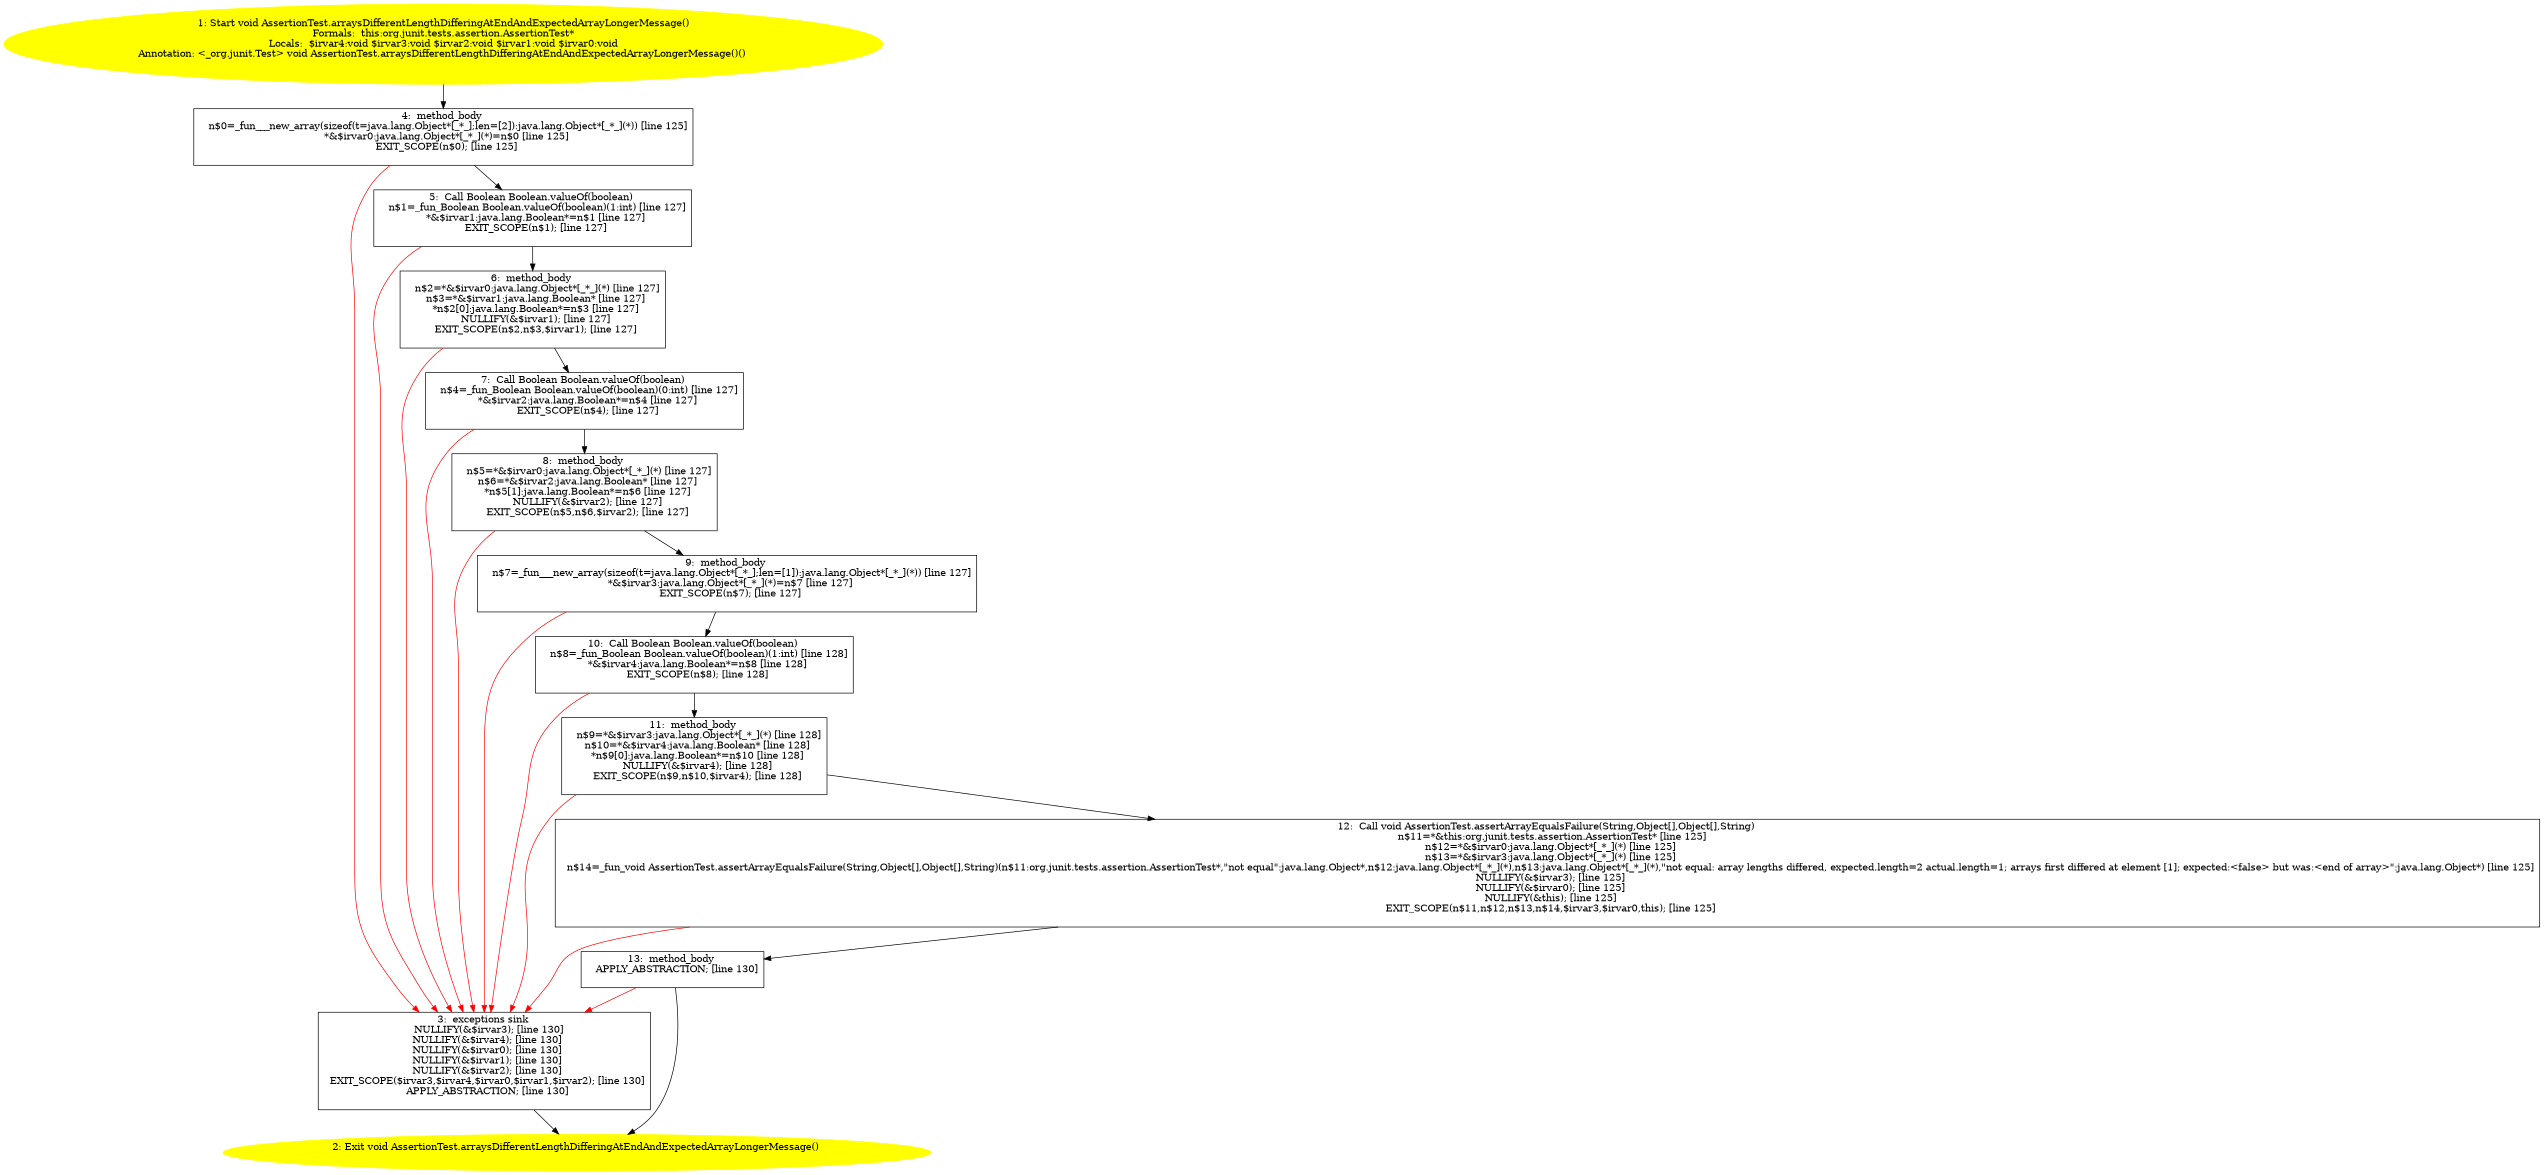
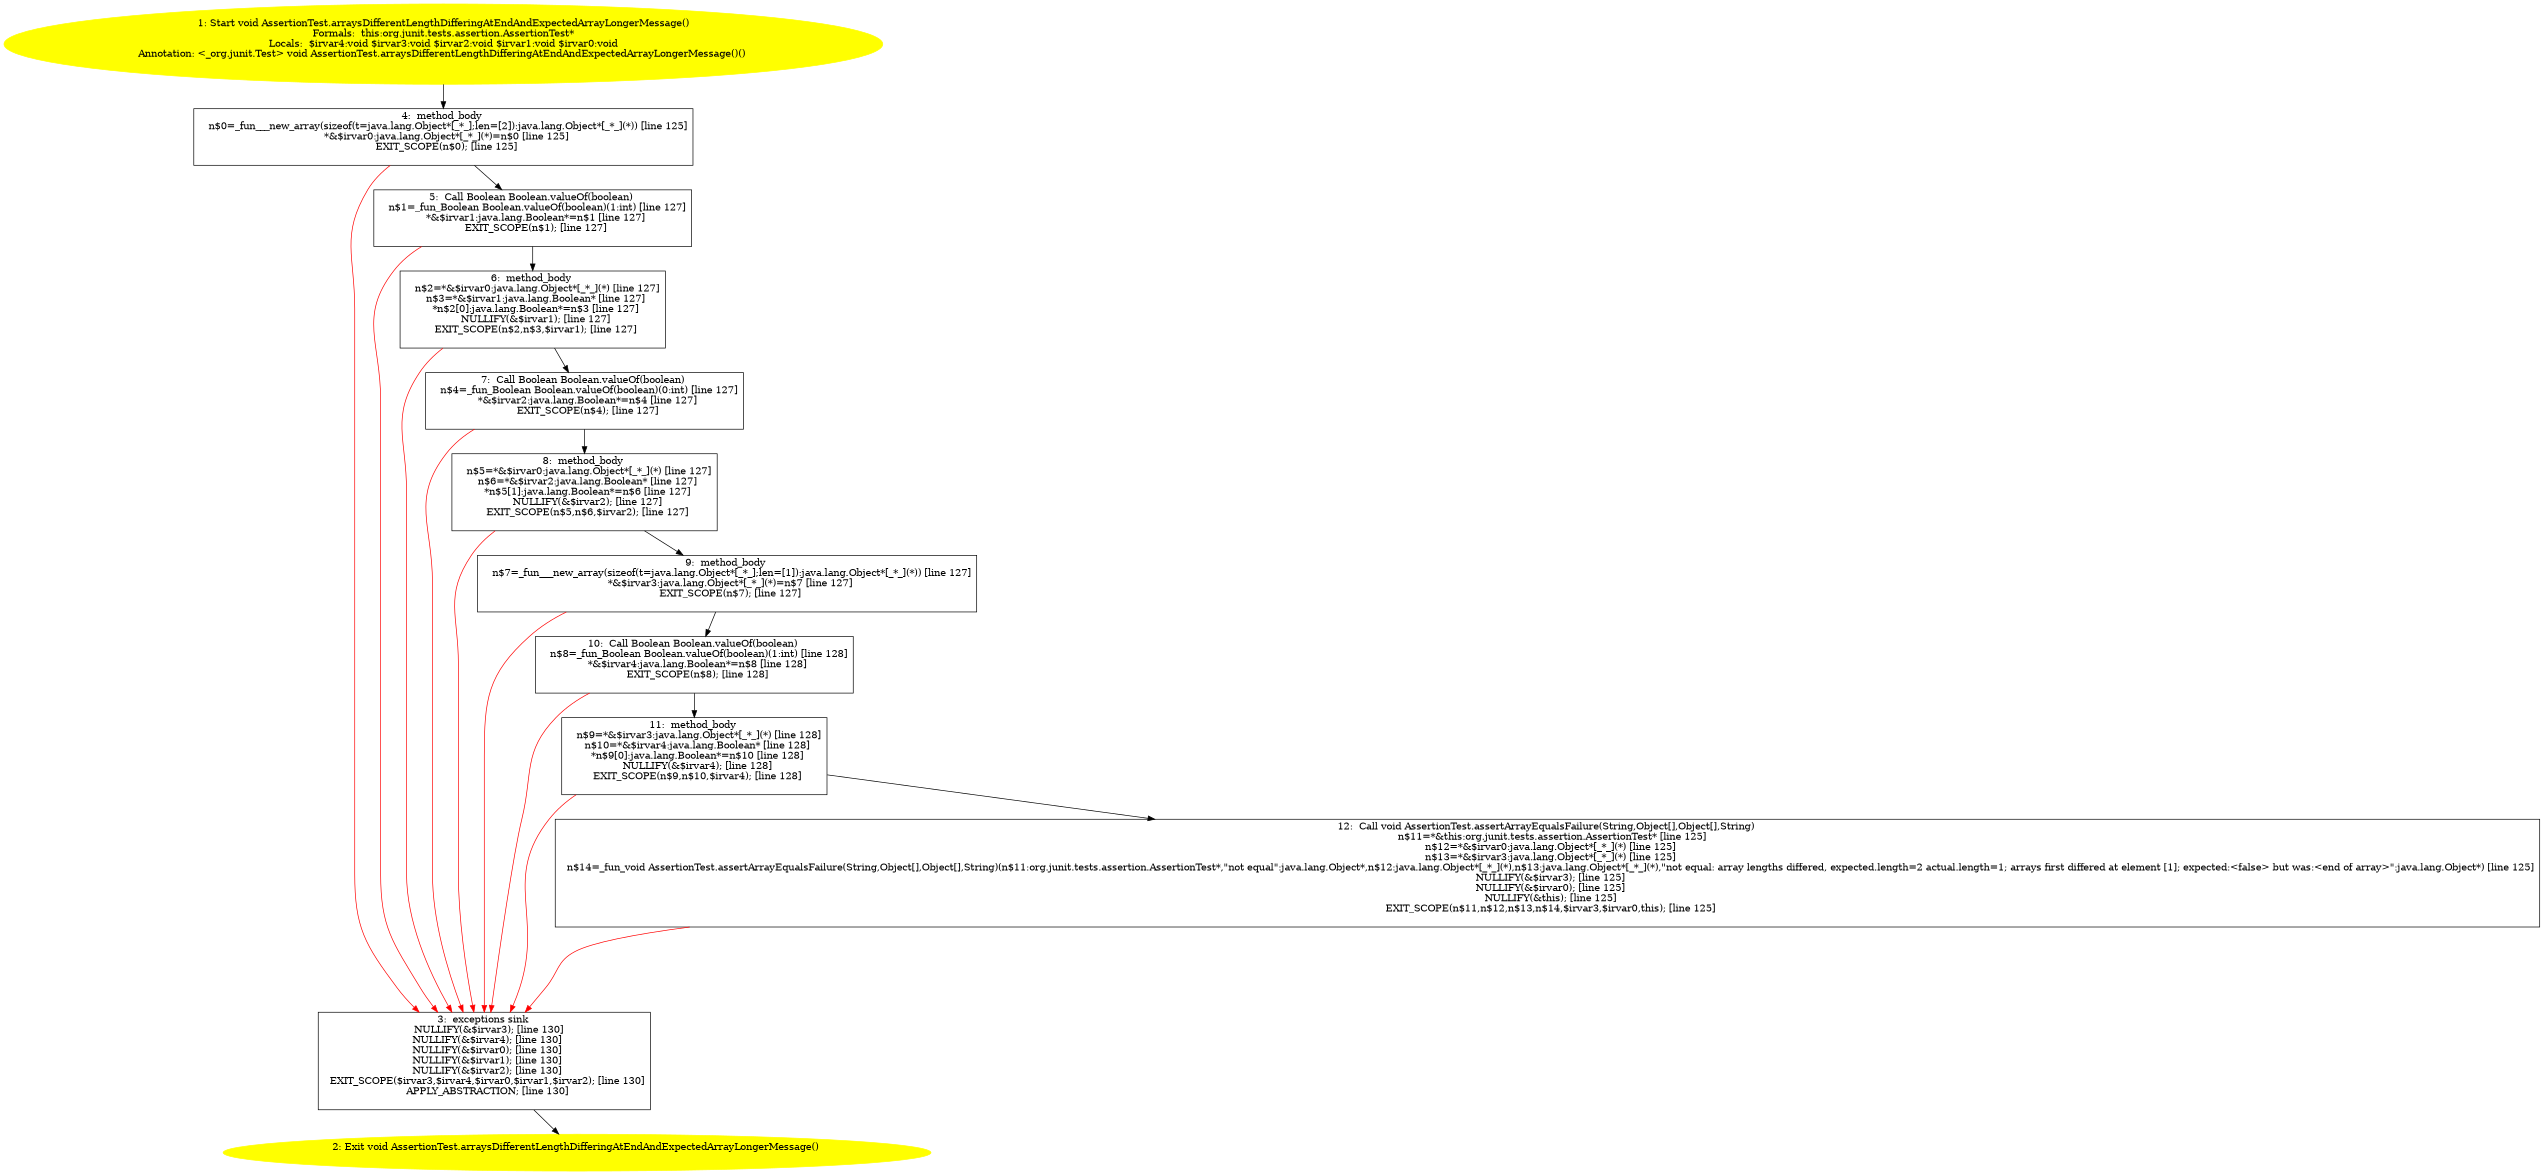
node "13:  method_body APPLY_ABSTRACTION; [line 130]": removed
